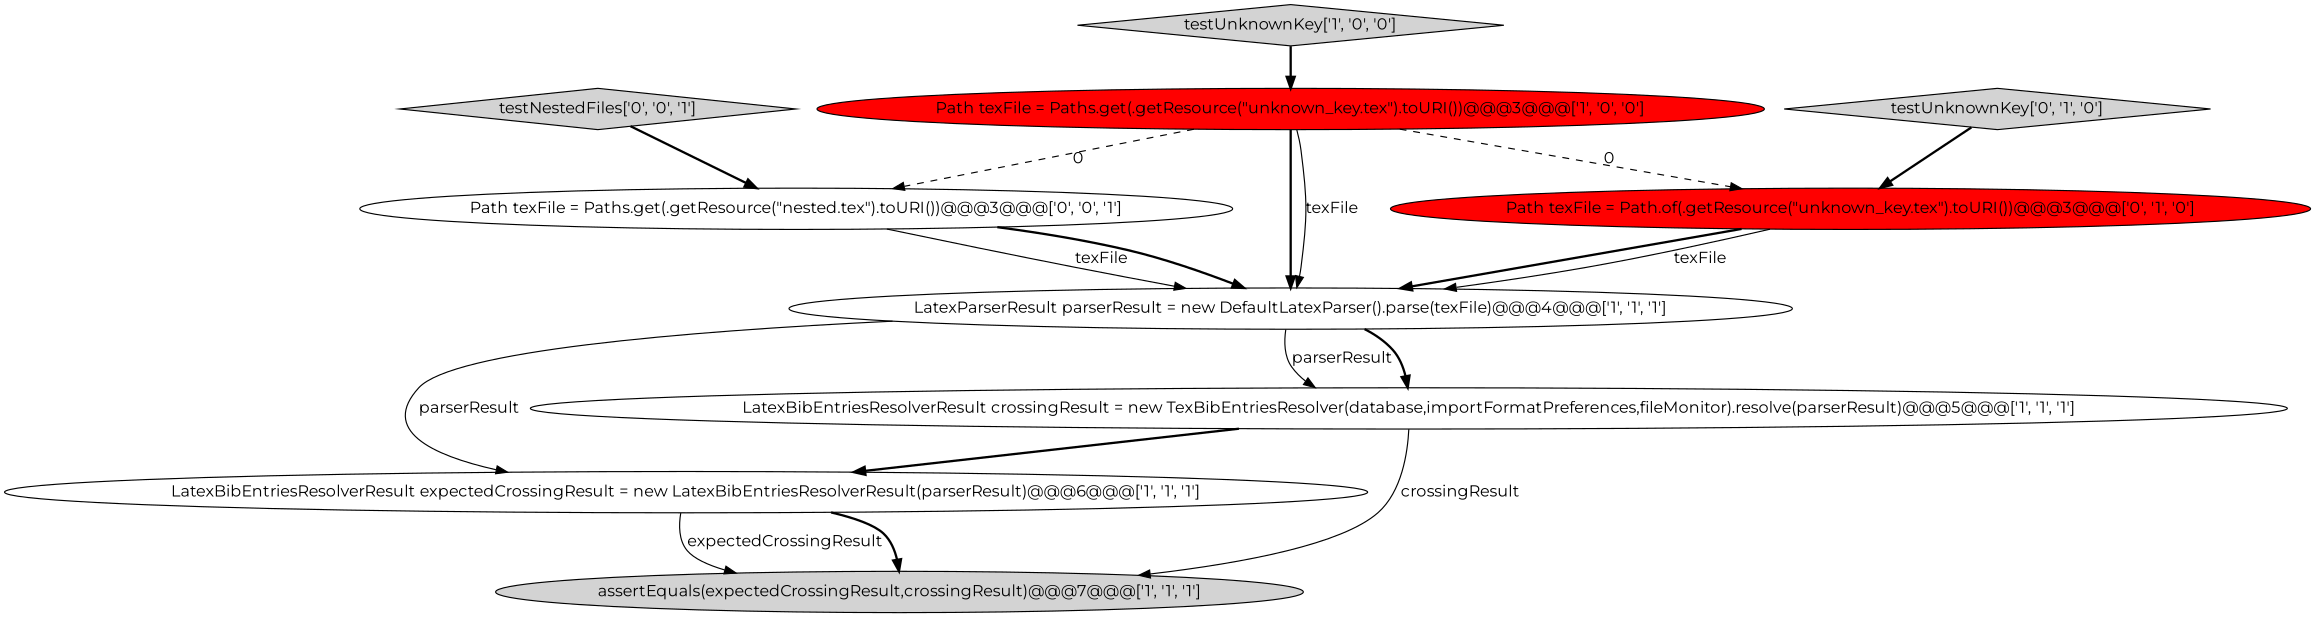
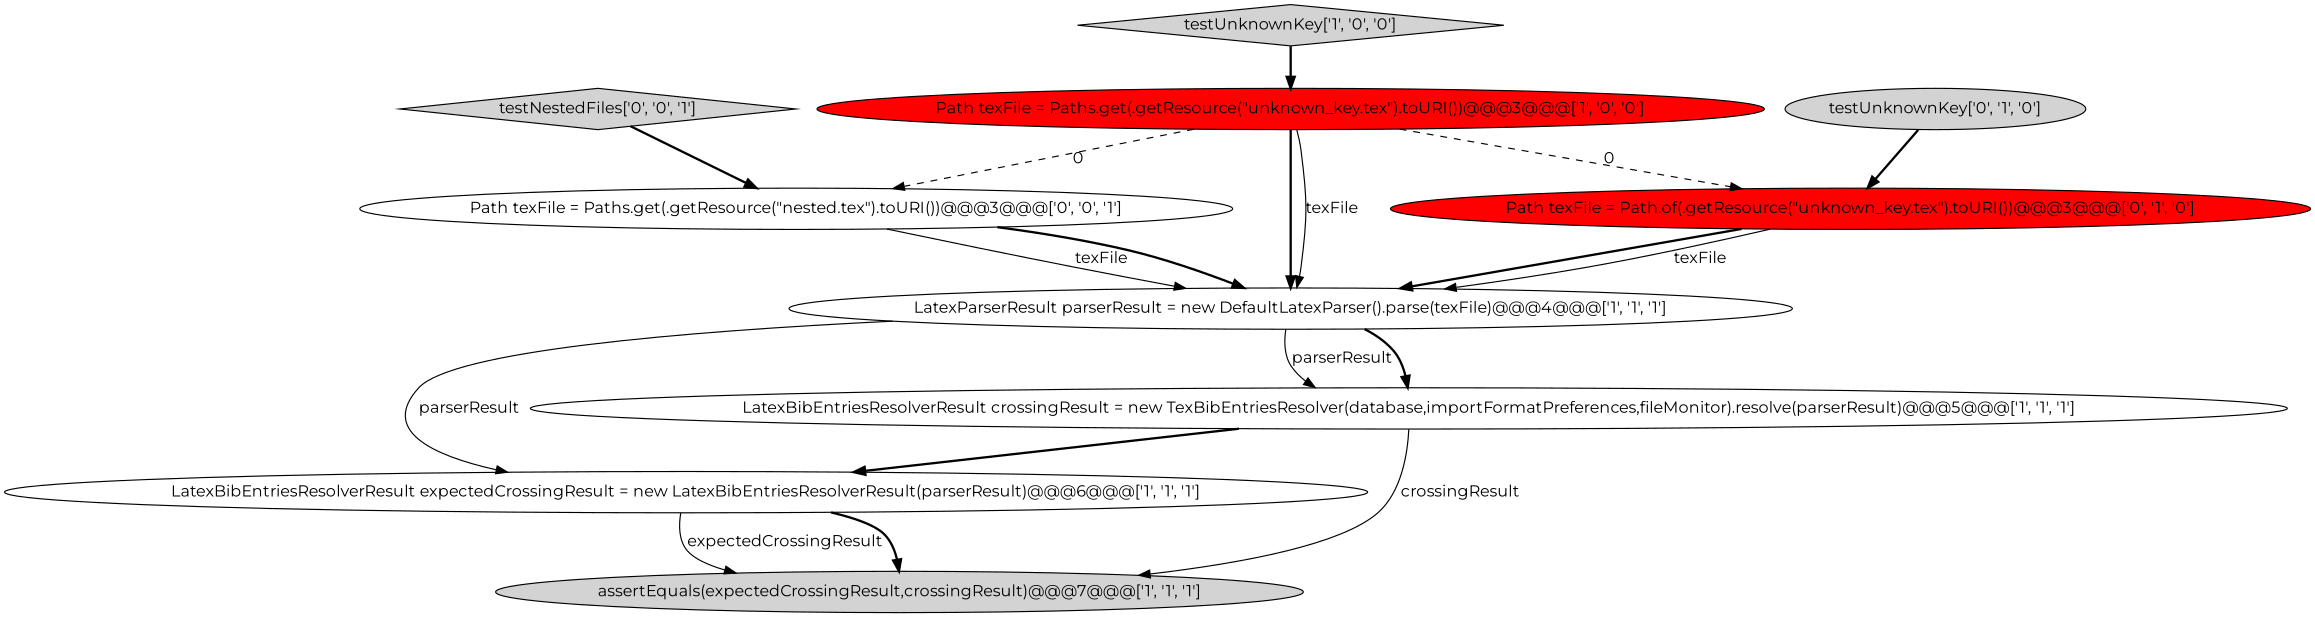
node "testUnknownKey['0', '1', '0']": shape diamond -> ellipse
